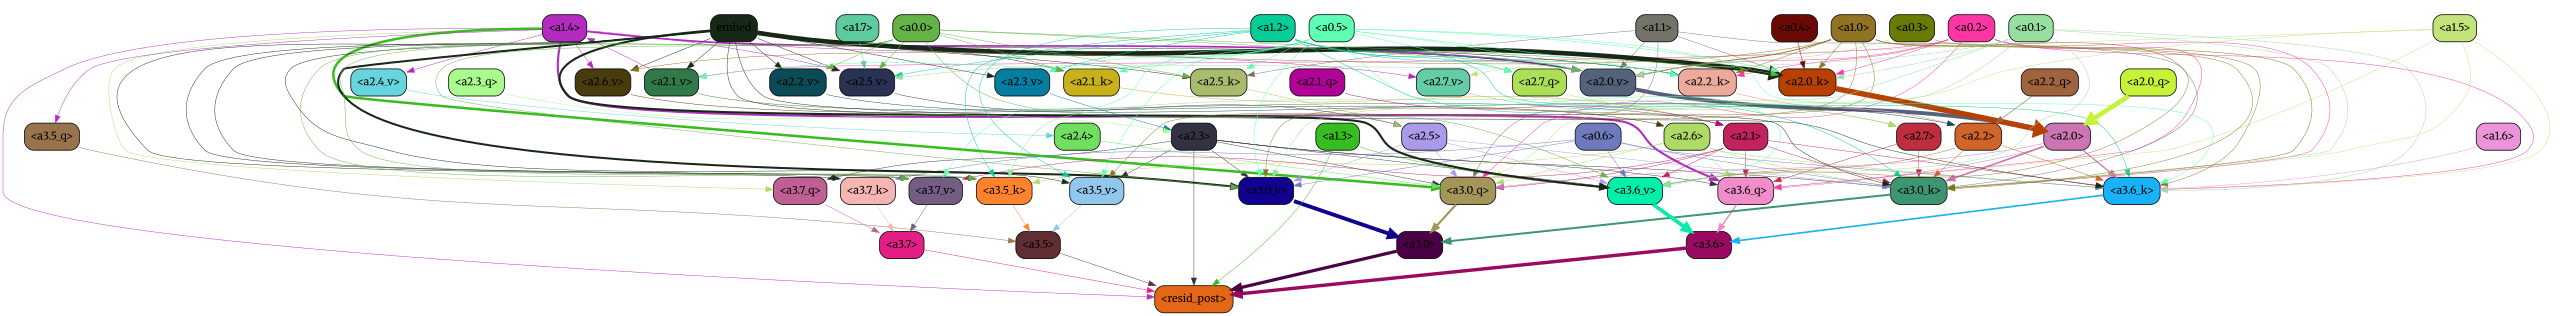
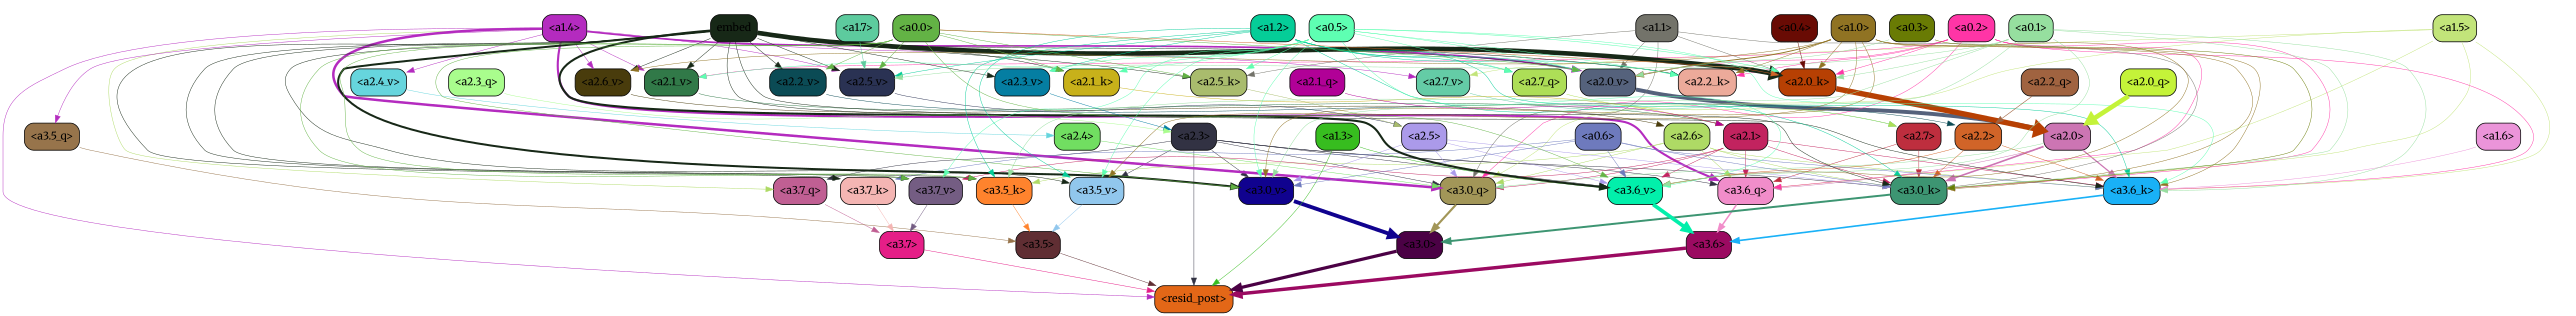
edge "<a0.0>" -> "<a2.0_k>": color #63b345 -> #d16428
edge "<a2.1_v>" -> "<a1.4>": reversed
edge "<a2.2_k>" -> "<a2.2>": removed
edge "<a1.4>" -> "<a3.0_q>": color #37bd1f -> #b42bbf
edge "<a2.0>" -> "<a3.0_q>": color #cc75b3 -> #96df9f
